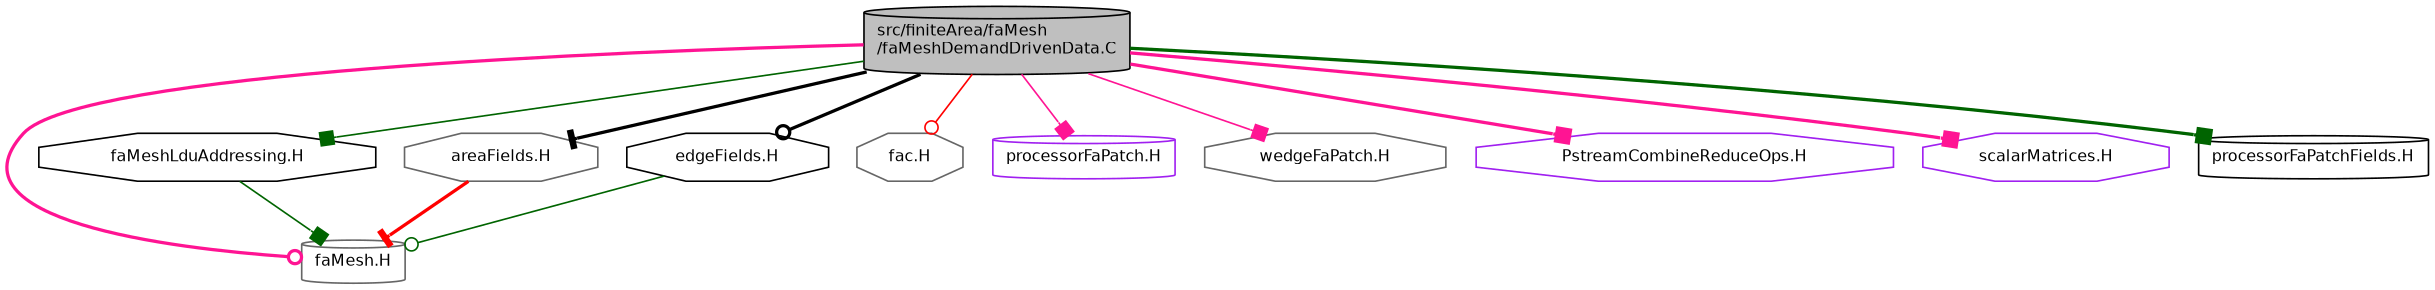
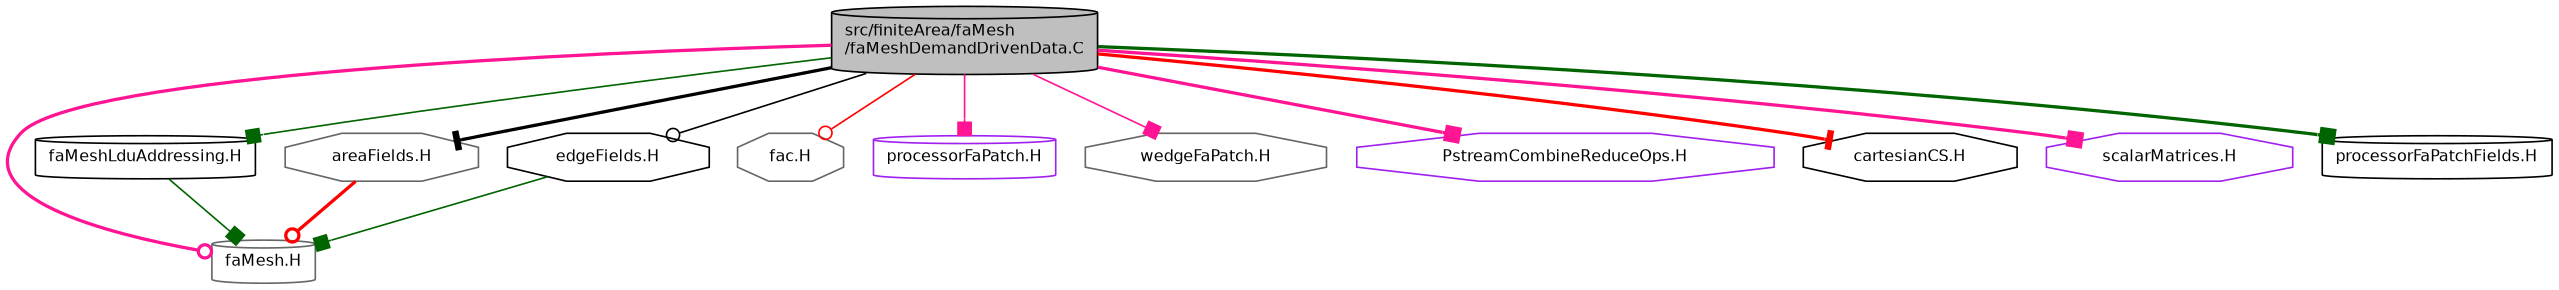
edge "src/finiteArea/faMesh /faMeshDemandDrivenData.C" -> "edgeFields.H": style bold -> solid
node "faMeshLduAddressing.H": shape octagon -> cylinder
node "cartesianCS.H": added
edge "areaFields.H" -> "faMesh.H": arrowhead tee -> odot
edge "edgeFields.H" -> "faMesh.H": arrowhead odot -> box
